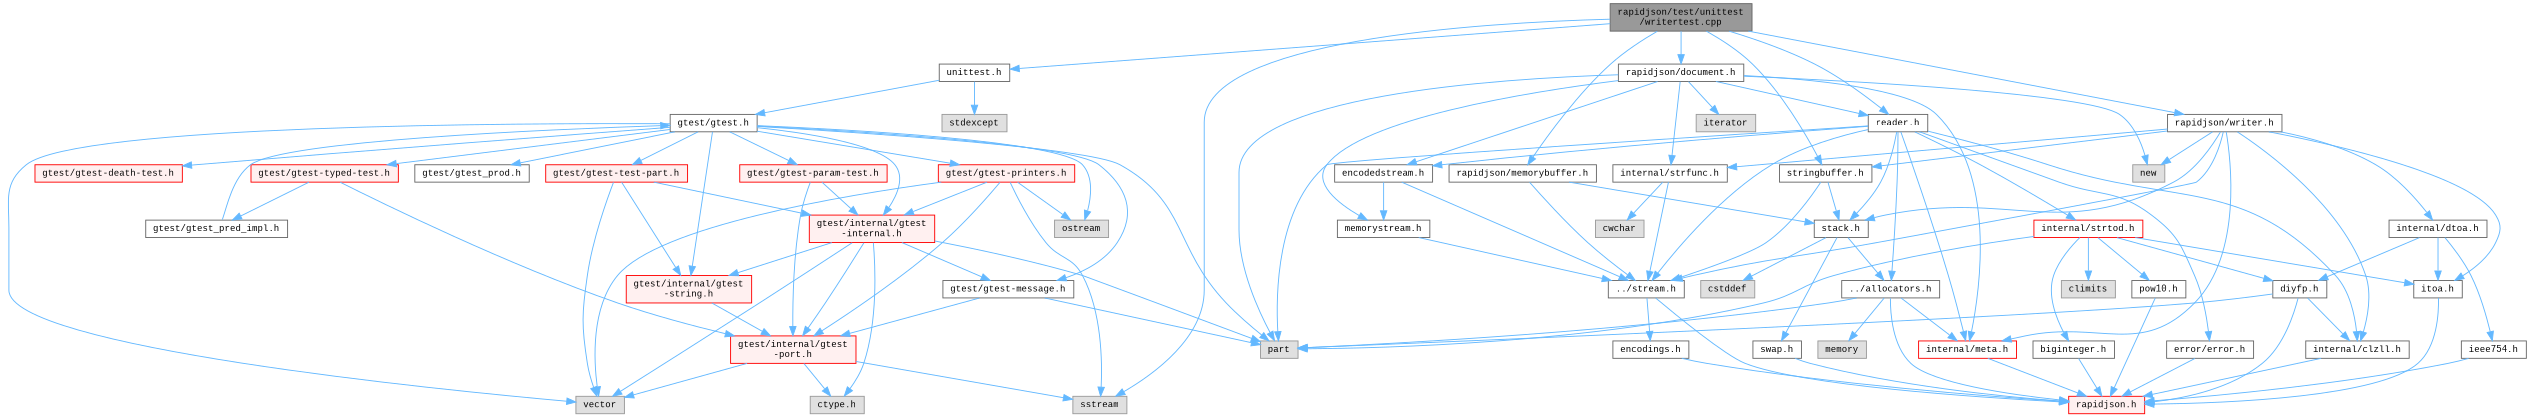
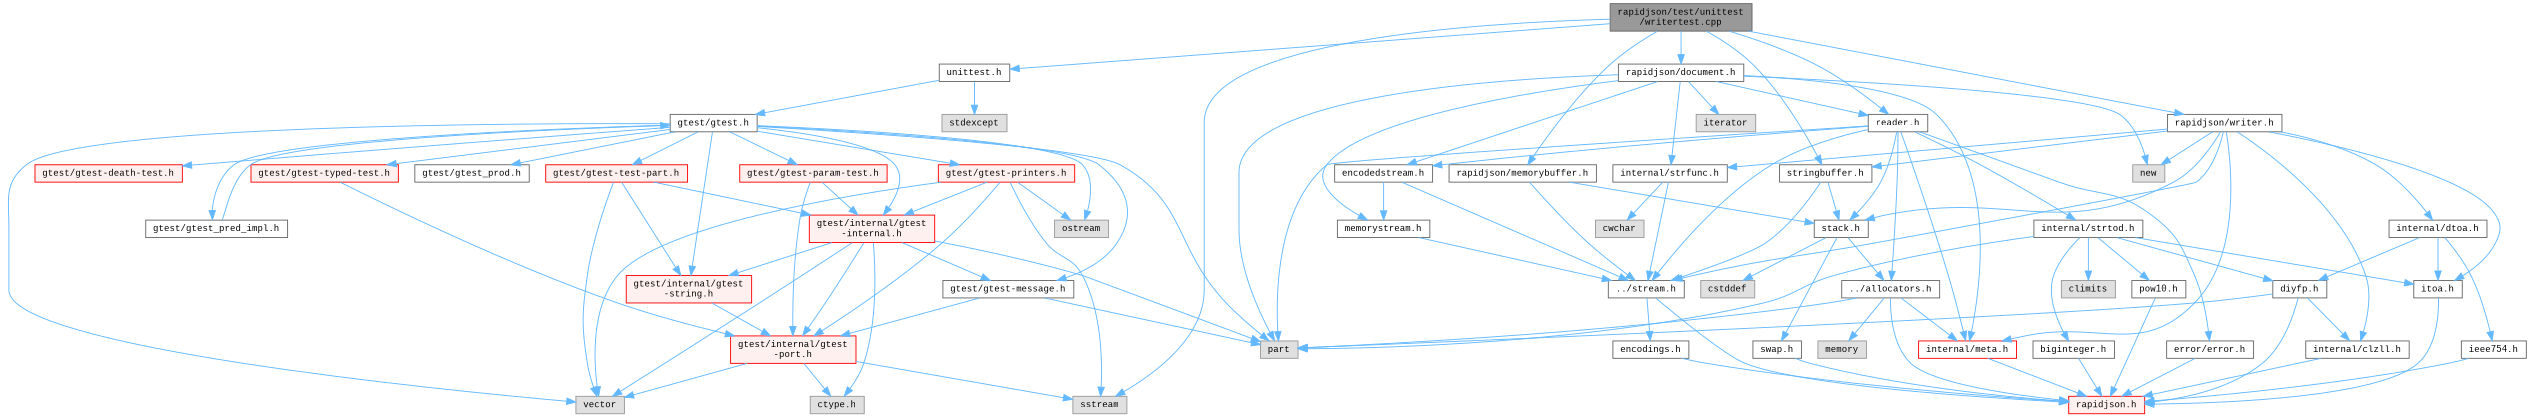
edge "reader.h" -> "internal/clzll.h": removed
edge "gtest/gtest-typed-test.h" -> "gtest/gtest_pred_impl.h": now "gtest/gtest.h" -> "gtest/gtest_pred_impl.h"
node "internal/strtod.h": color red -> grey40
